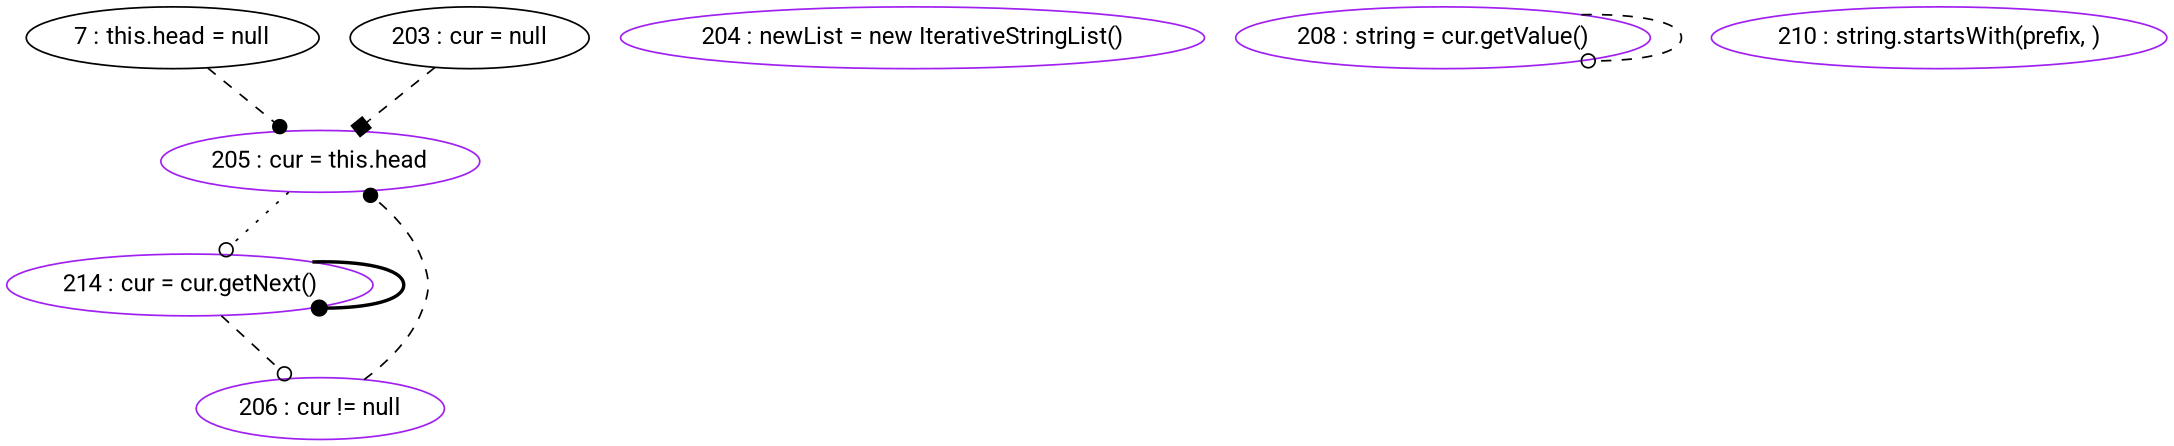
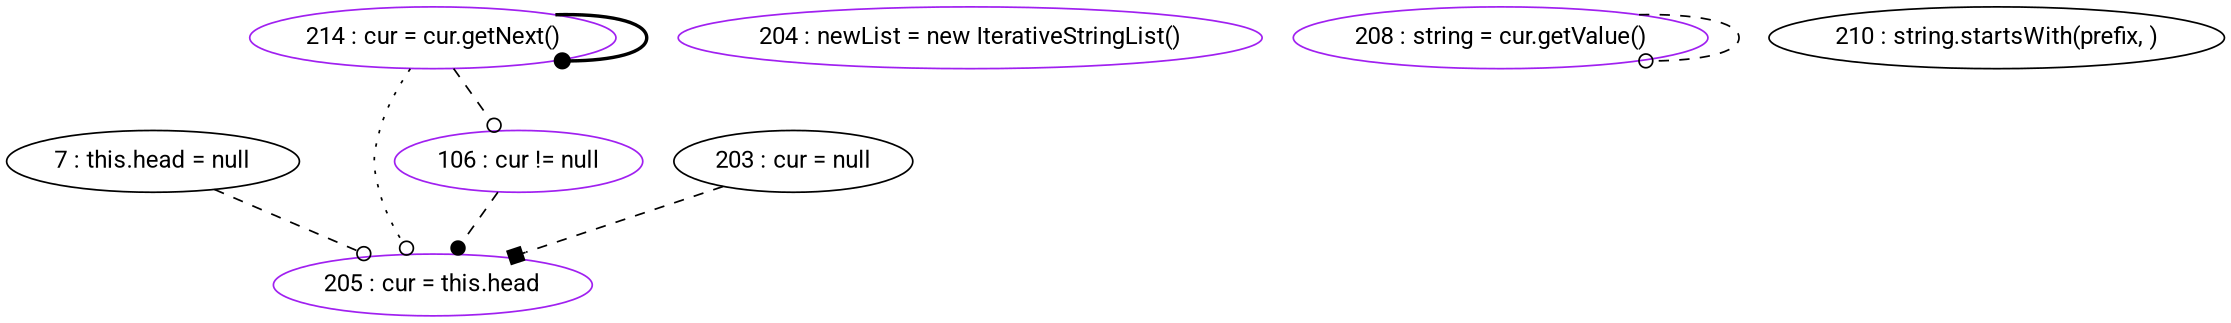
node "210 : string.startsWith(prefix, )": color purple -> black
edge "7 : this.head = null" -> "205 : cur = this.head": arrowhead dot -> odot
edge "205 : cur = this.head" -> "214 : cur = cur.getNext()": reversed
node "206 : cur != null": label "206 : cur != null" -> "106 : cur != null"
